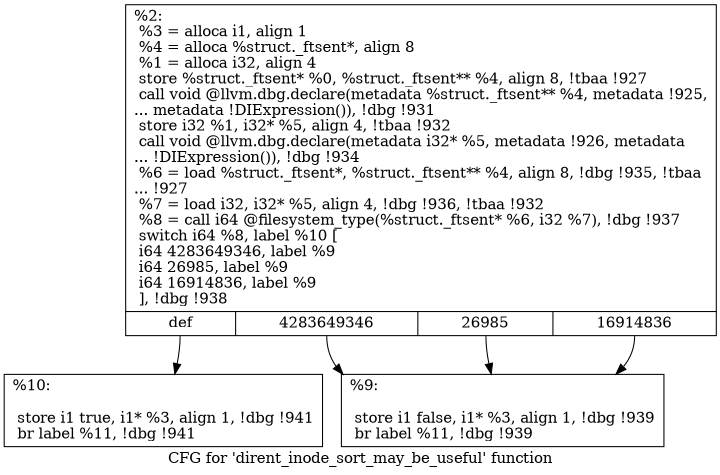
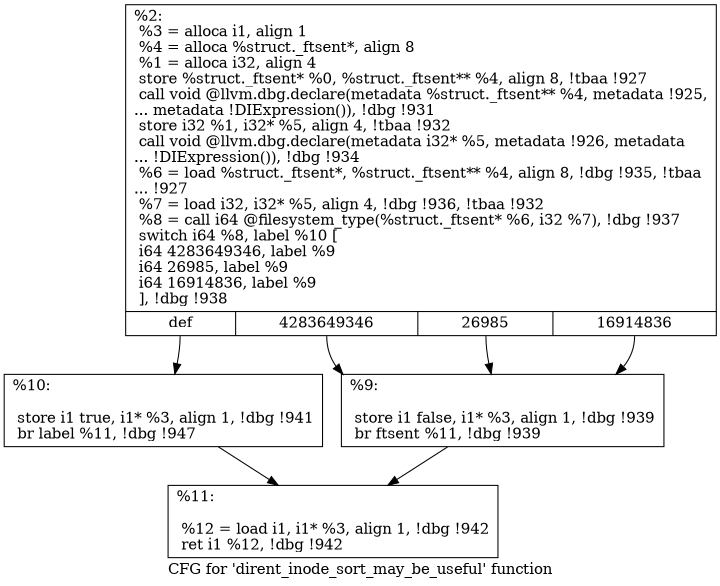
node "%10:": text "br label %11, !dbg !941" -> "br label %11, !dbg !947"
node "%9:": text "br label %11, !dbg !939" -> "br ftsent %11, !dbg !939"
node "%11:": added
